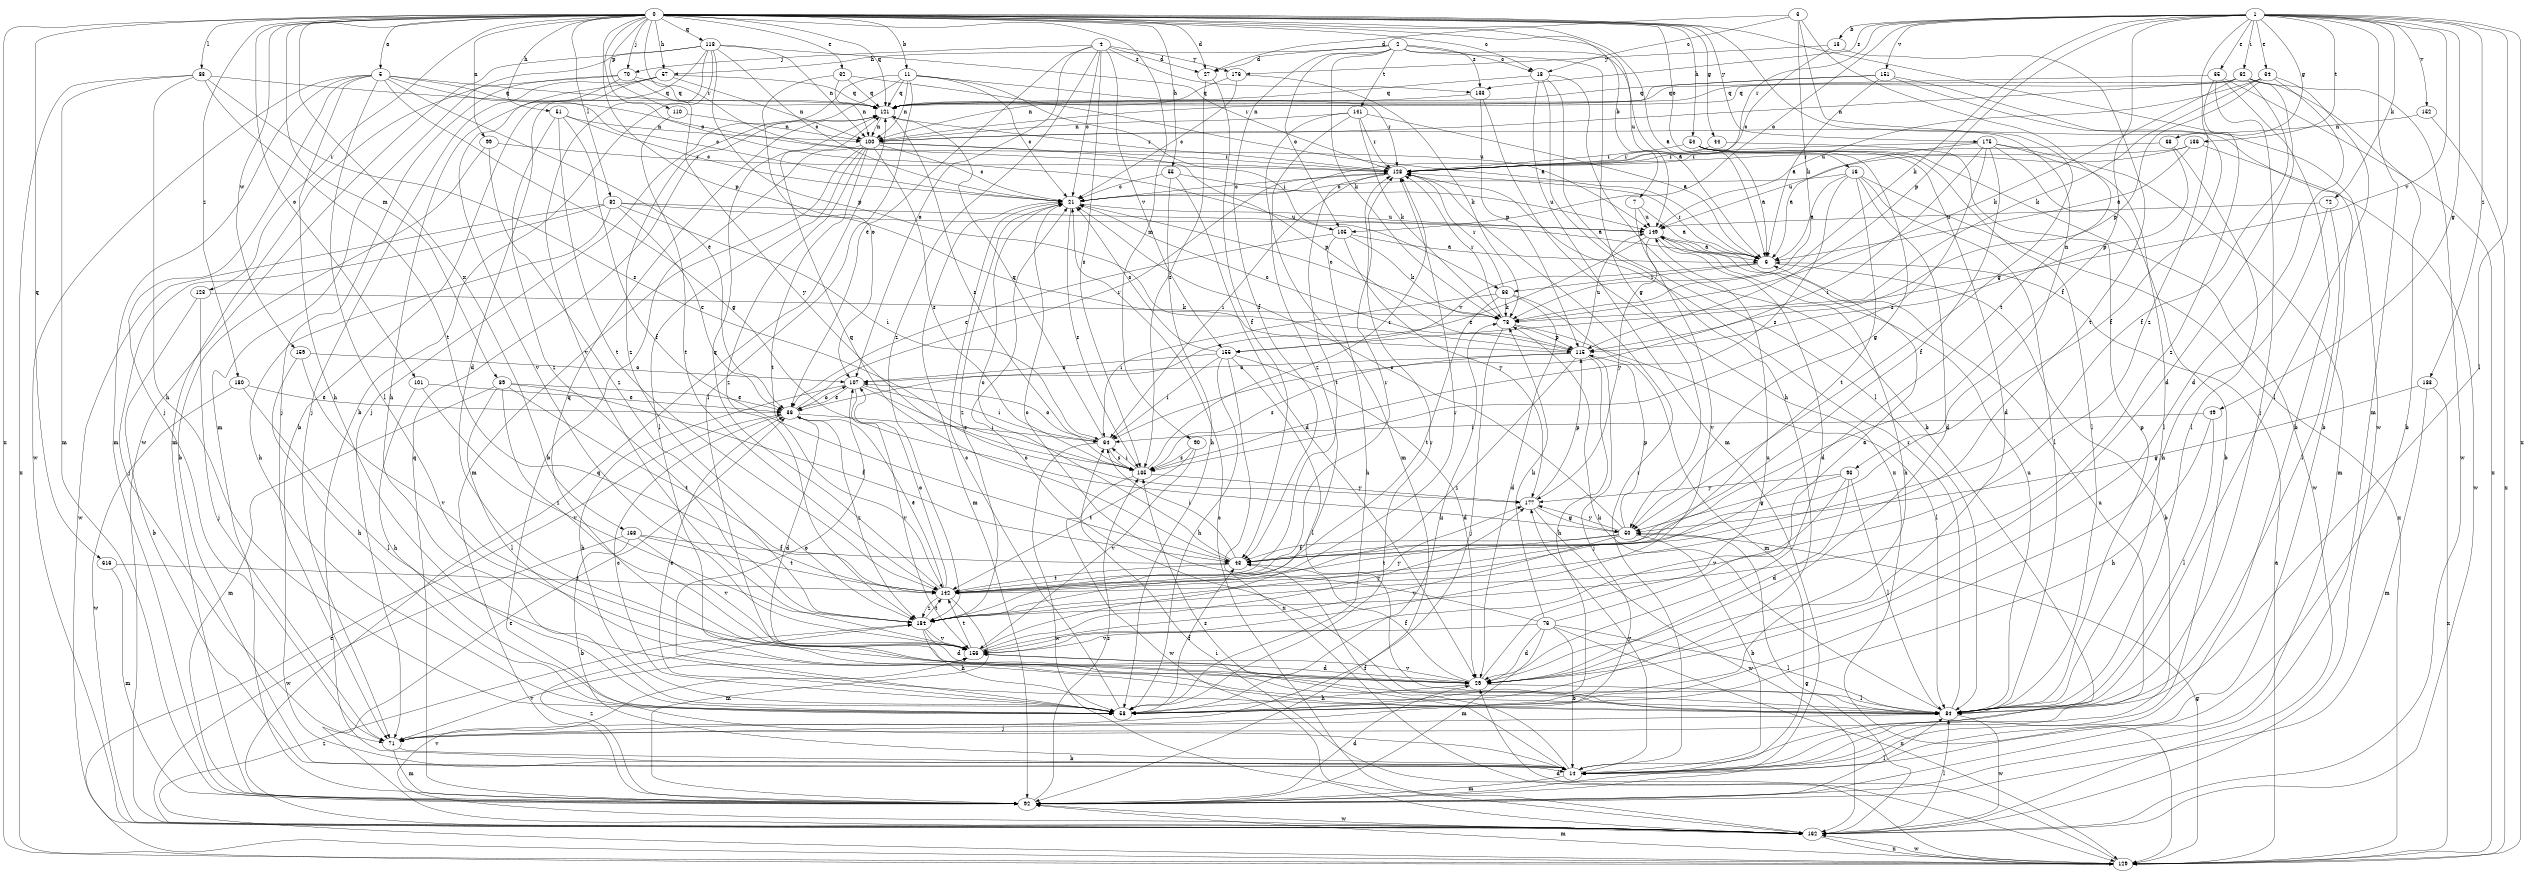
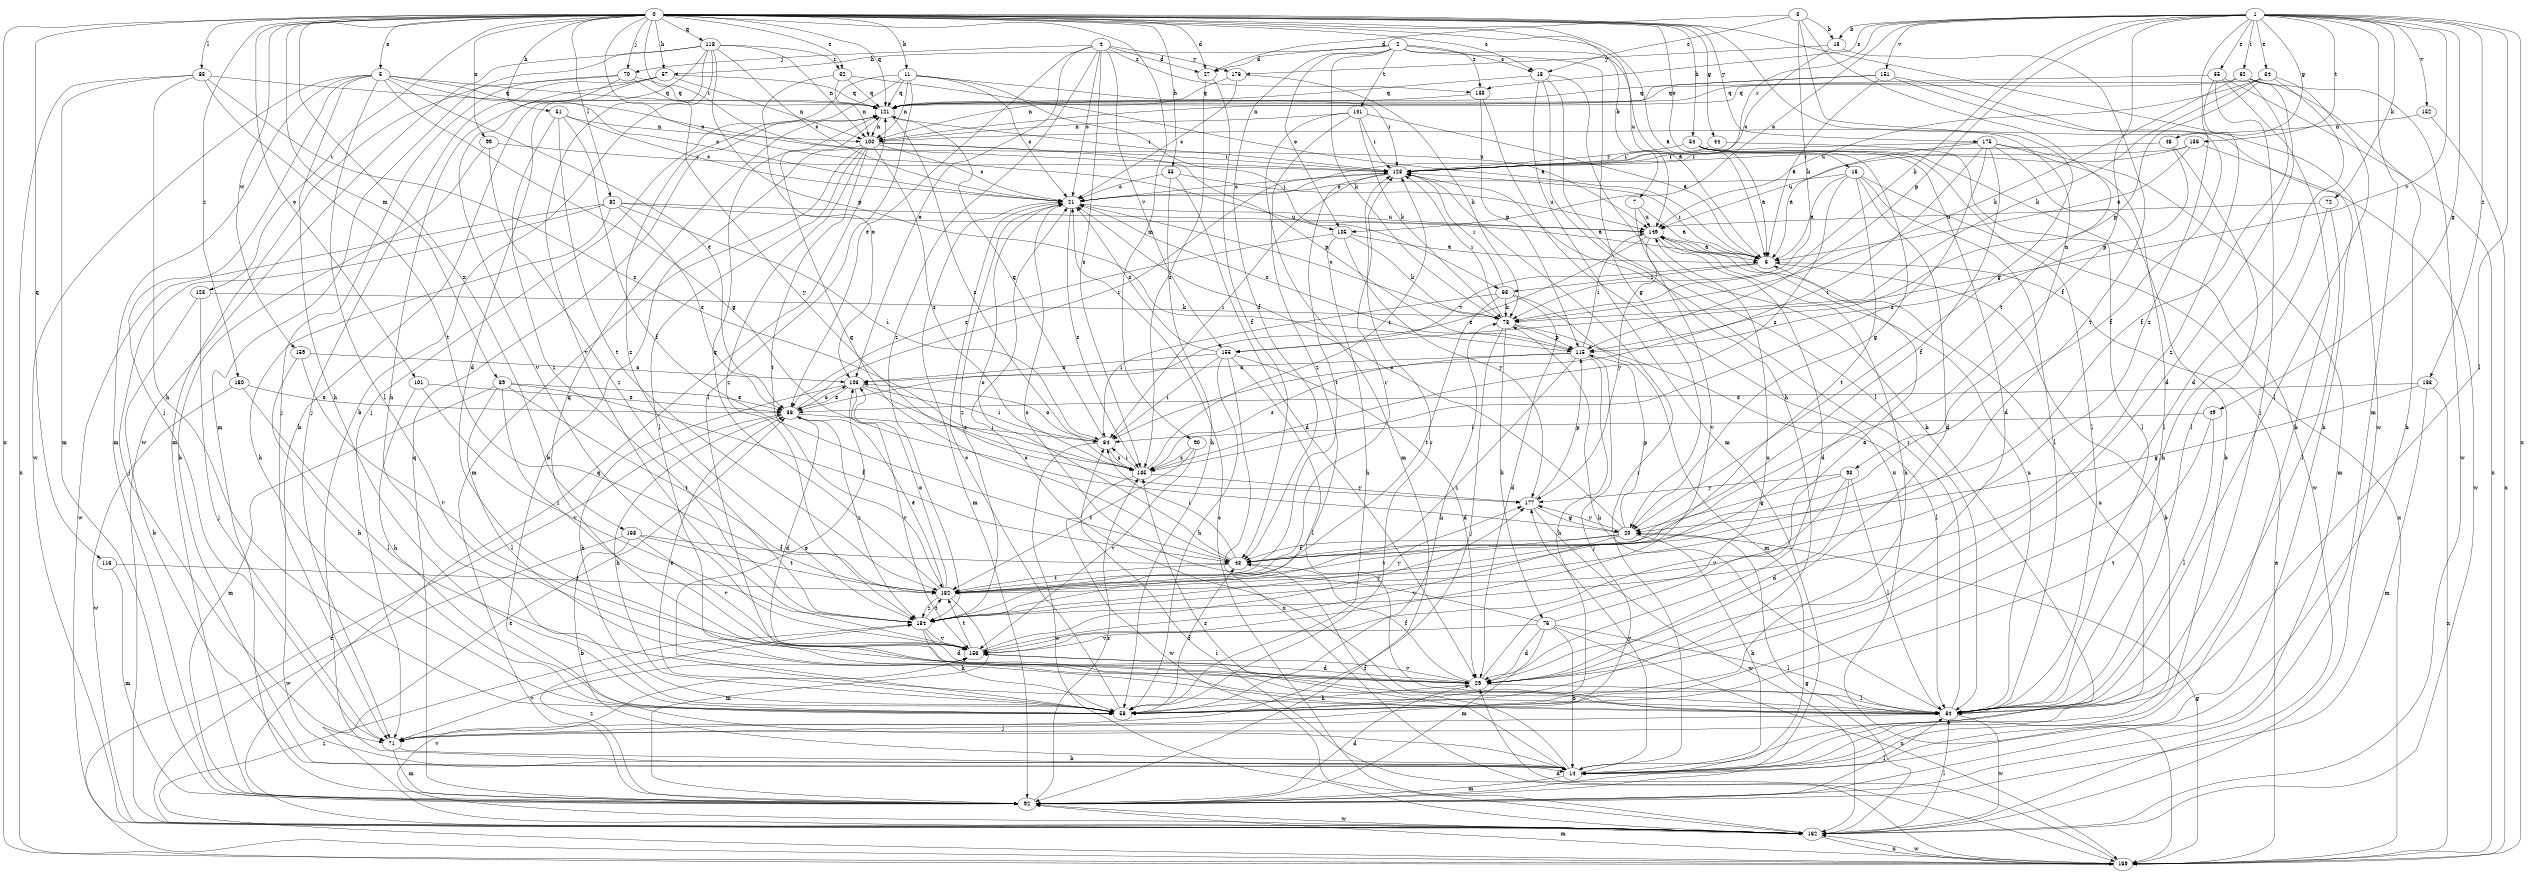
edge "3" -> "13": added, label "b"
edge "118" -> "128": now "118" -> "32"
node "110": removed
edge "62" -> "100": removed, label "n"
node "68": label "68" -> "48"
edge "54" -> "128": label "r" -> "y"
edge "0" -> "115": removed, label "p"
edge "115" -> "149": label "u" -> "i"
node "107": label "107" -> "103"
edge "183" -> "36": added, label "e"
edge "44" -> "84": label "p" -> "l"
edge "76" -> "78": reversed
edge "156" -> "128": removed, label "r"
node "50": label "50" -> "20"
node "616": label "616" -> "116"
edge "36" -> "58": label "c" -> "h"
edge "49" -> "58": label "h" -> "t"
node "142": label "142" -> "182"
node "129": label "129" -> "169"
